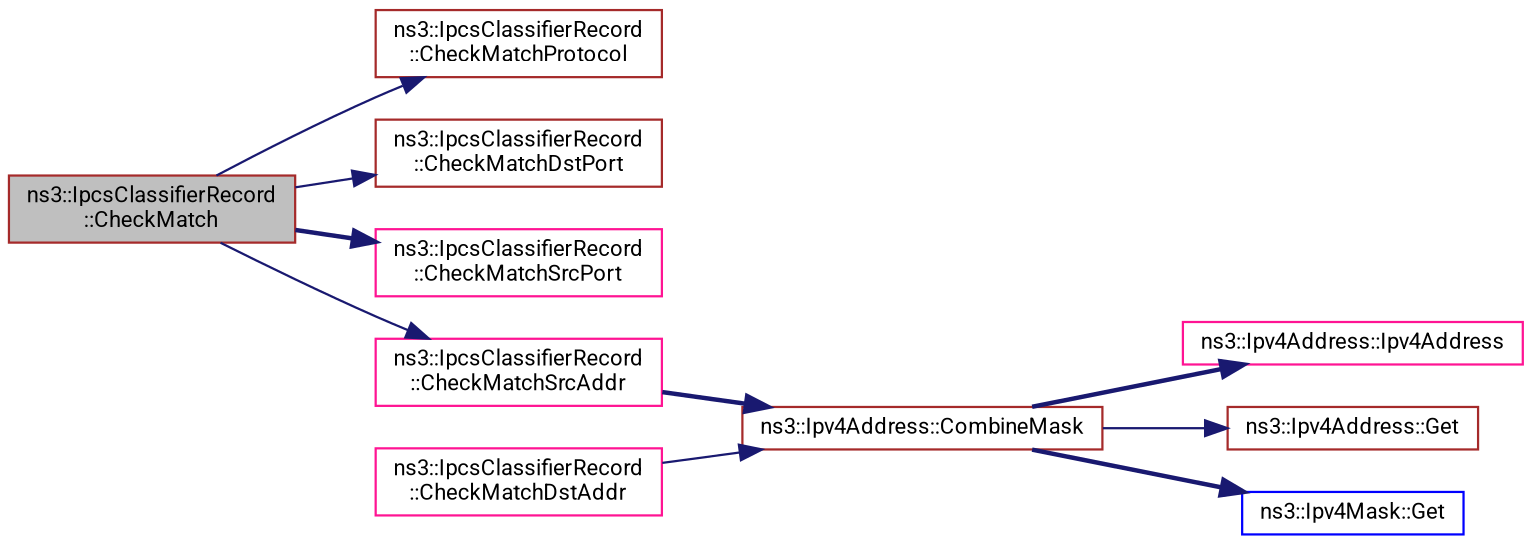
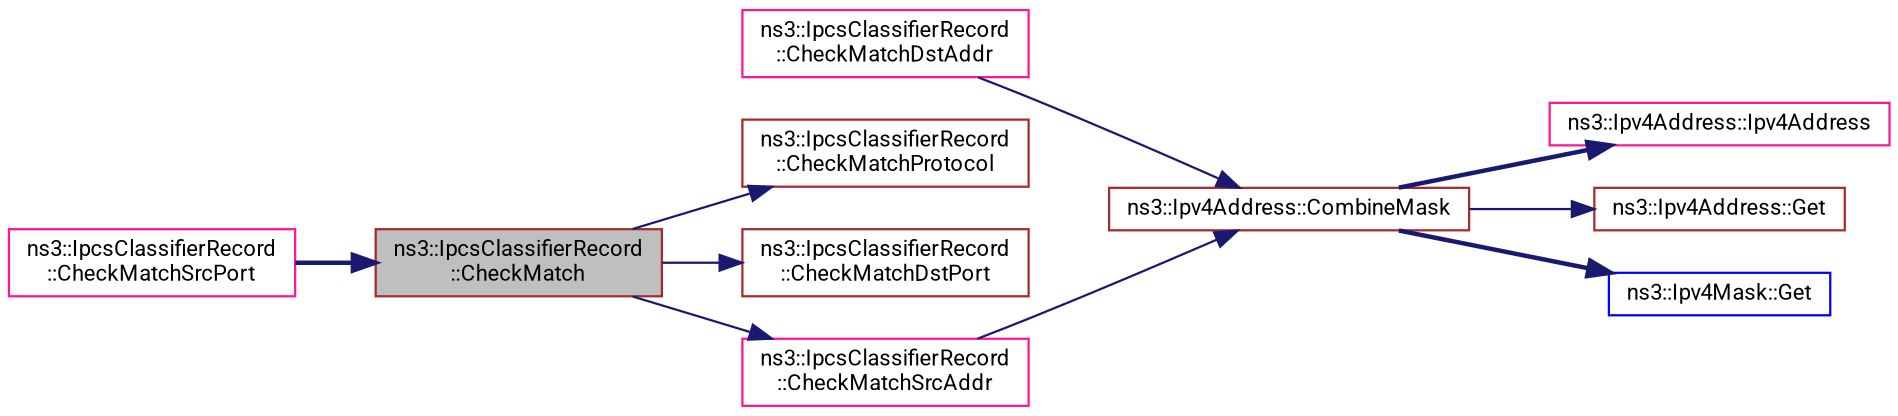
edge "ns3::IpcsClassifierRecord ::CheckMatch" -> "ns3::IpcsClassifierRecord ::CheckMatchSrcPort": reversed
edge "ns3::IpcsClassifierRecord ::CheckMatchSrcAddr" -> "ns3::Ipv4Address::CombineMask": style bold -> solid
